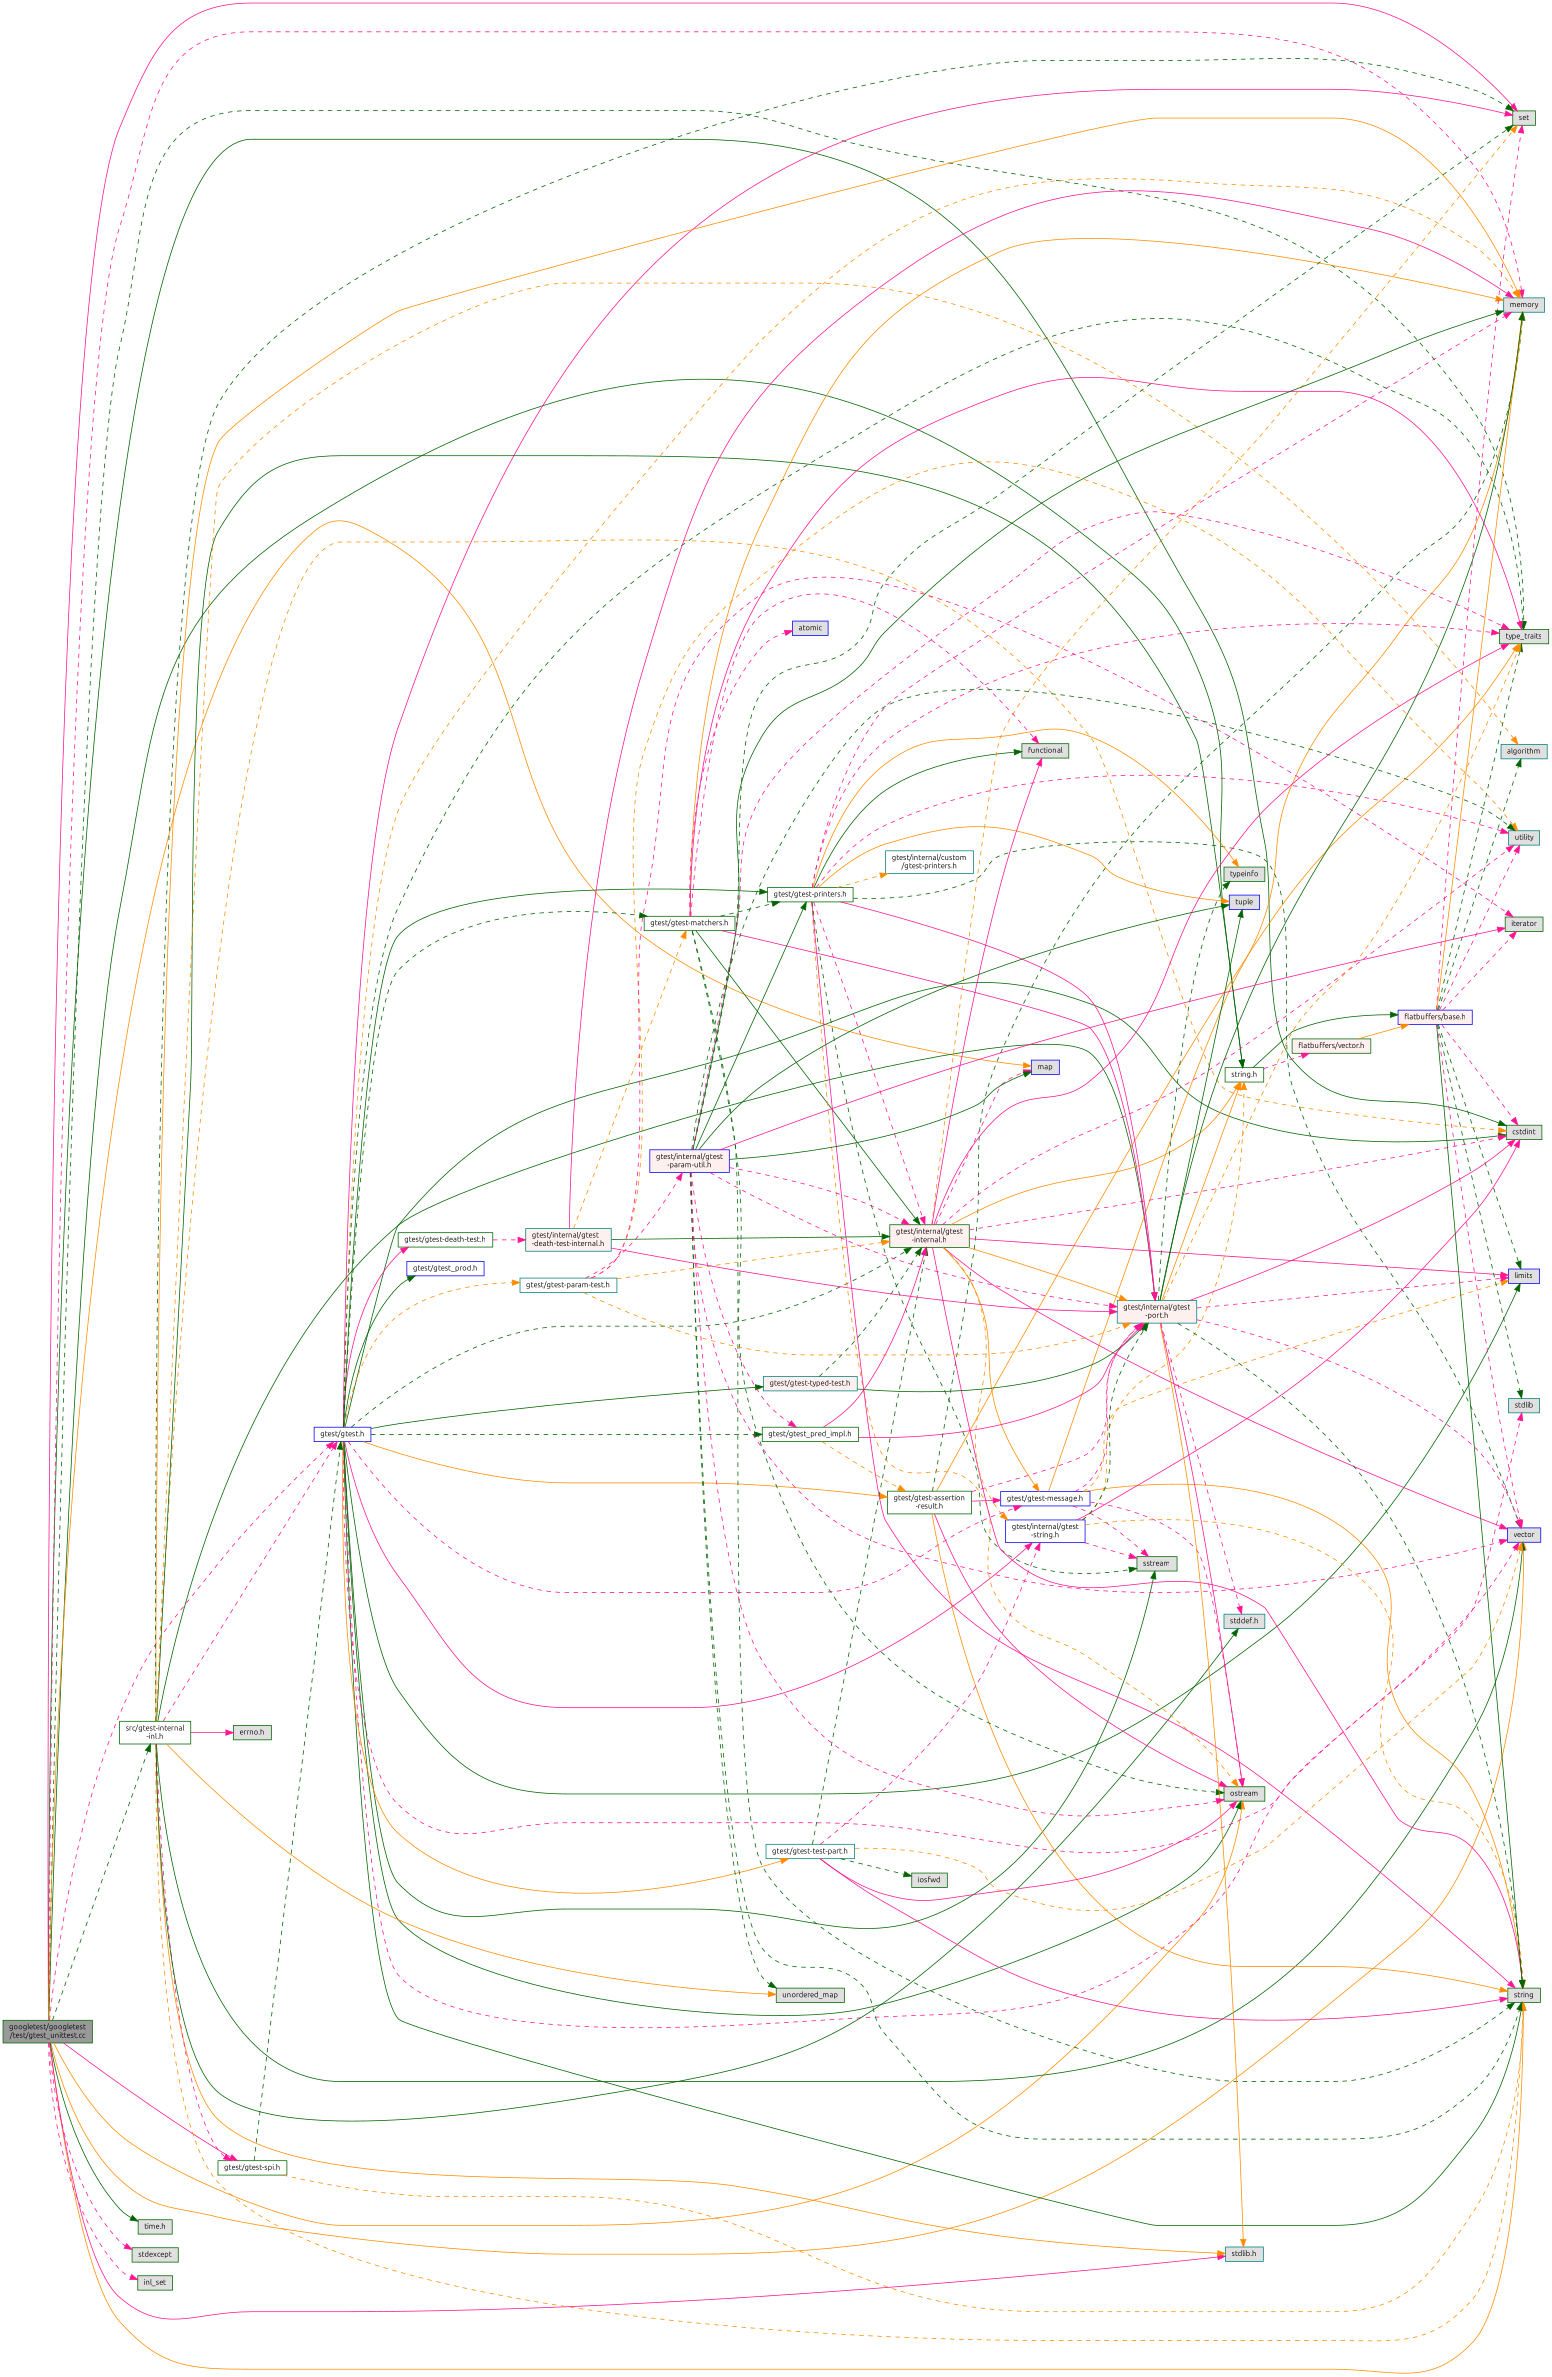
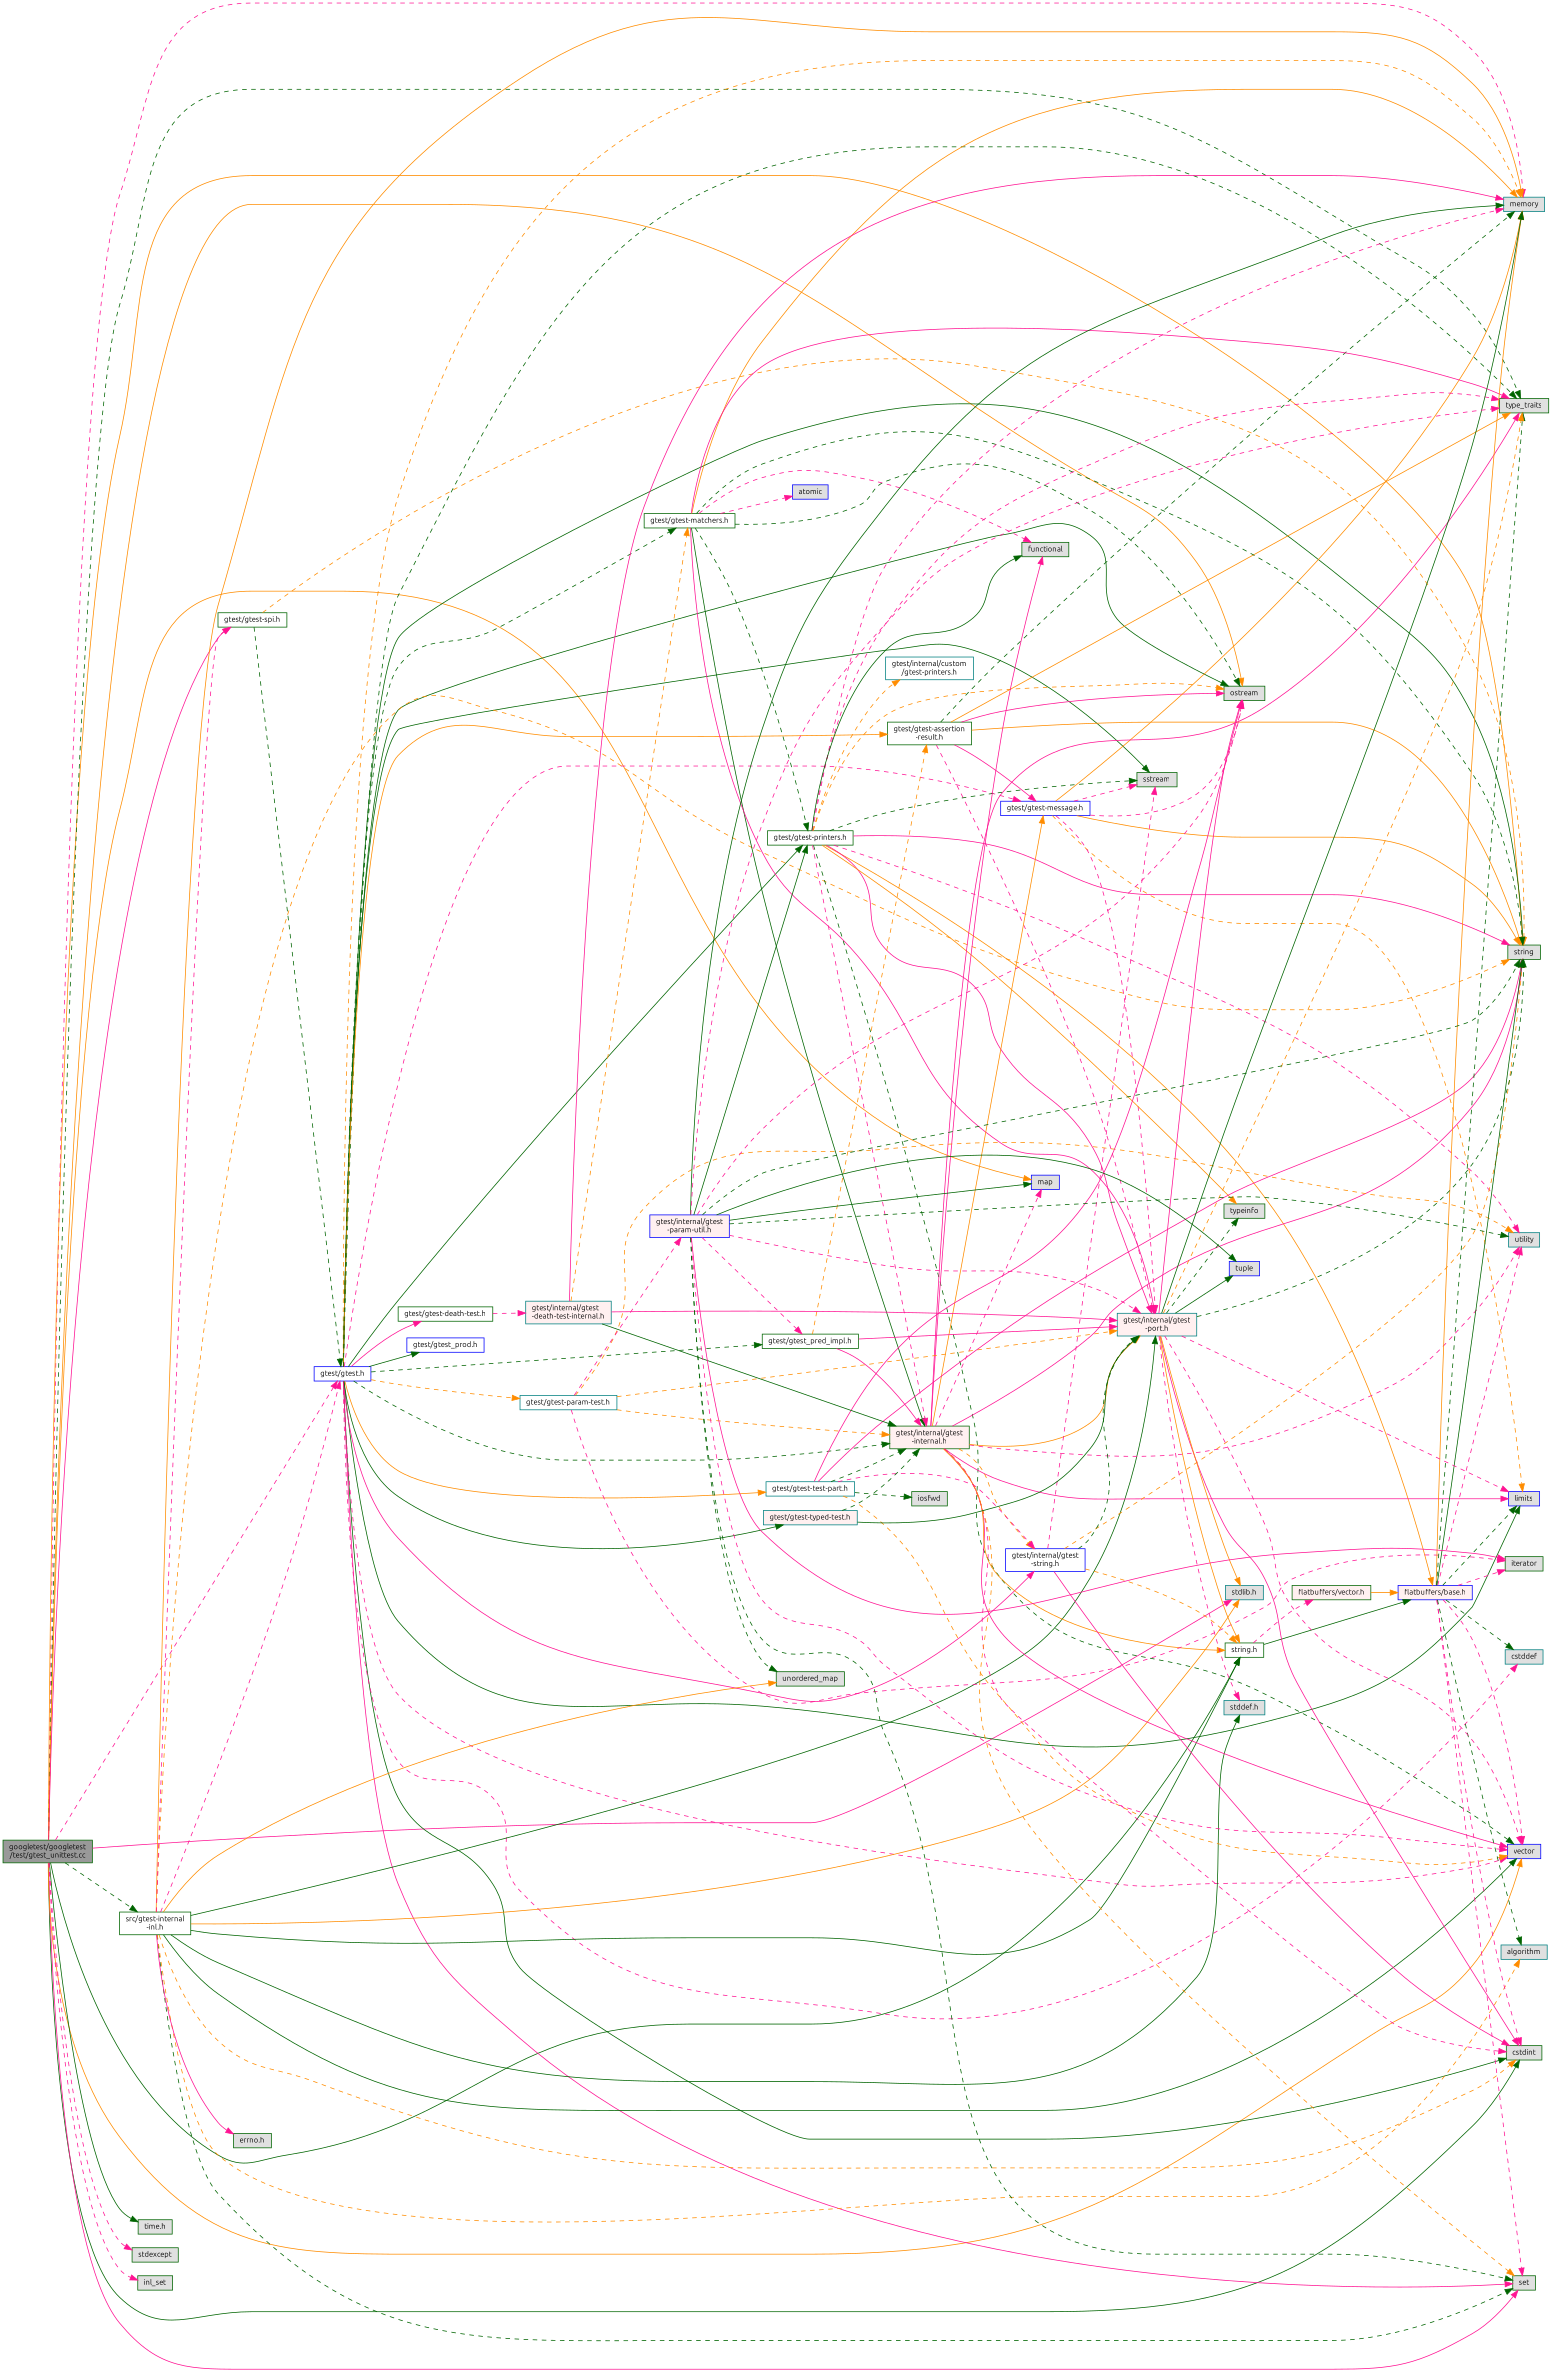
edge "gtest/gtest-printers.h" -> "tuple": now "gtest/gtest-printers.h" -> "flatbuffers/base.h"
edge "gtest/internal/gtest -param-util.h" -> "gtest/internal/gtest -internal.h": removed
node "stdlib": label "stdlib" -> "cstddef"
